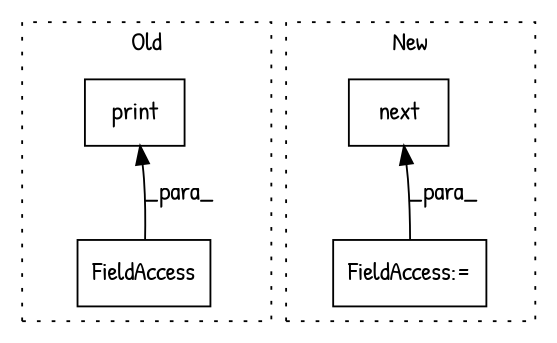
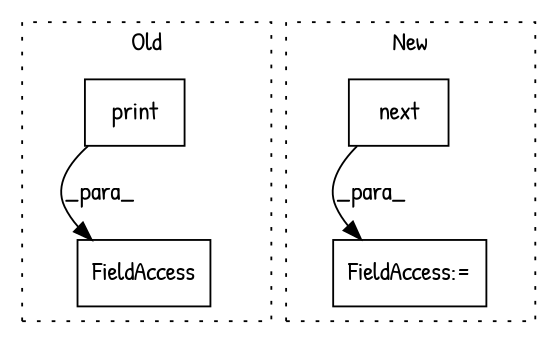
edge "FieldAccess" -> "print": reversed
edge "FieldAccess:=" -> "next": reversed
